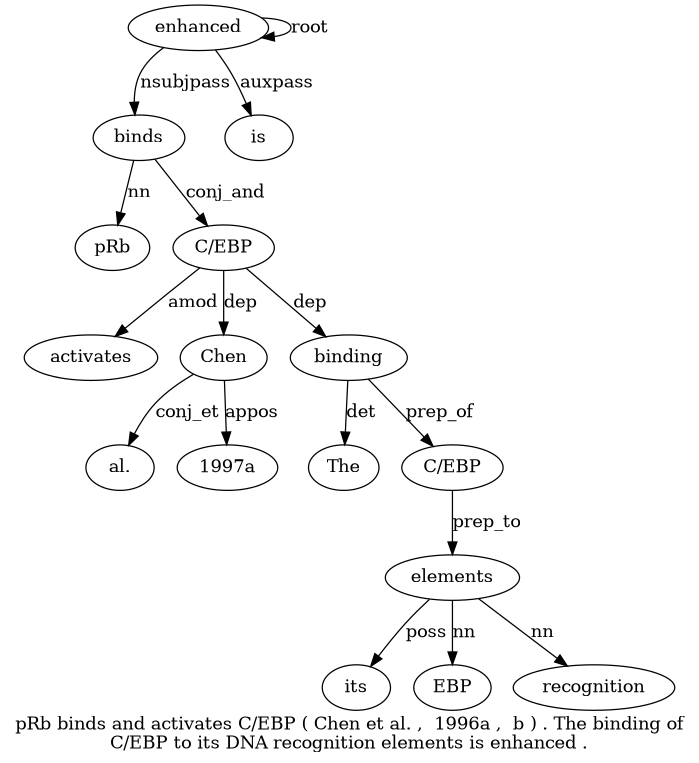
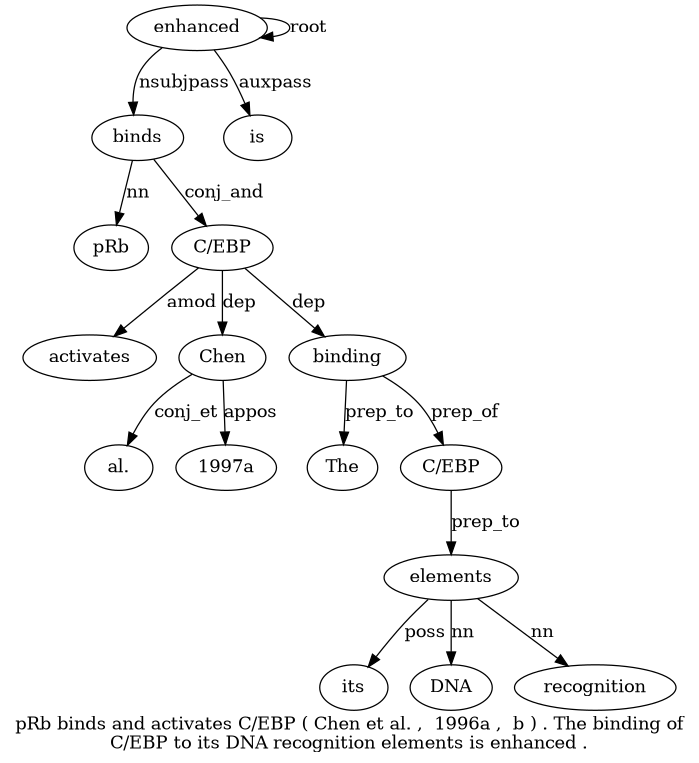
edge "binding" -> "The": label "det" -> "prep_to"
node "EBP": label "EBP" -> "DNA"
